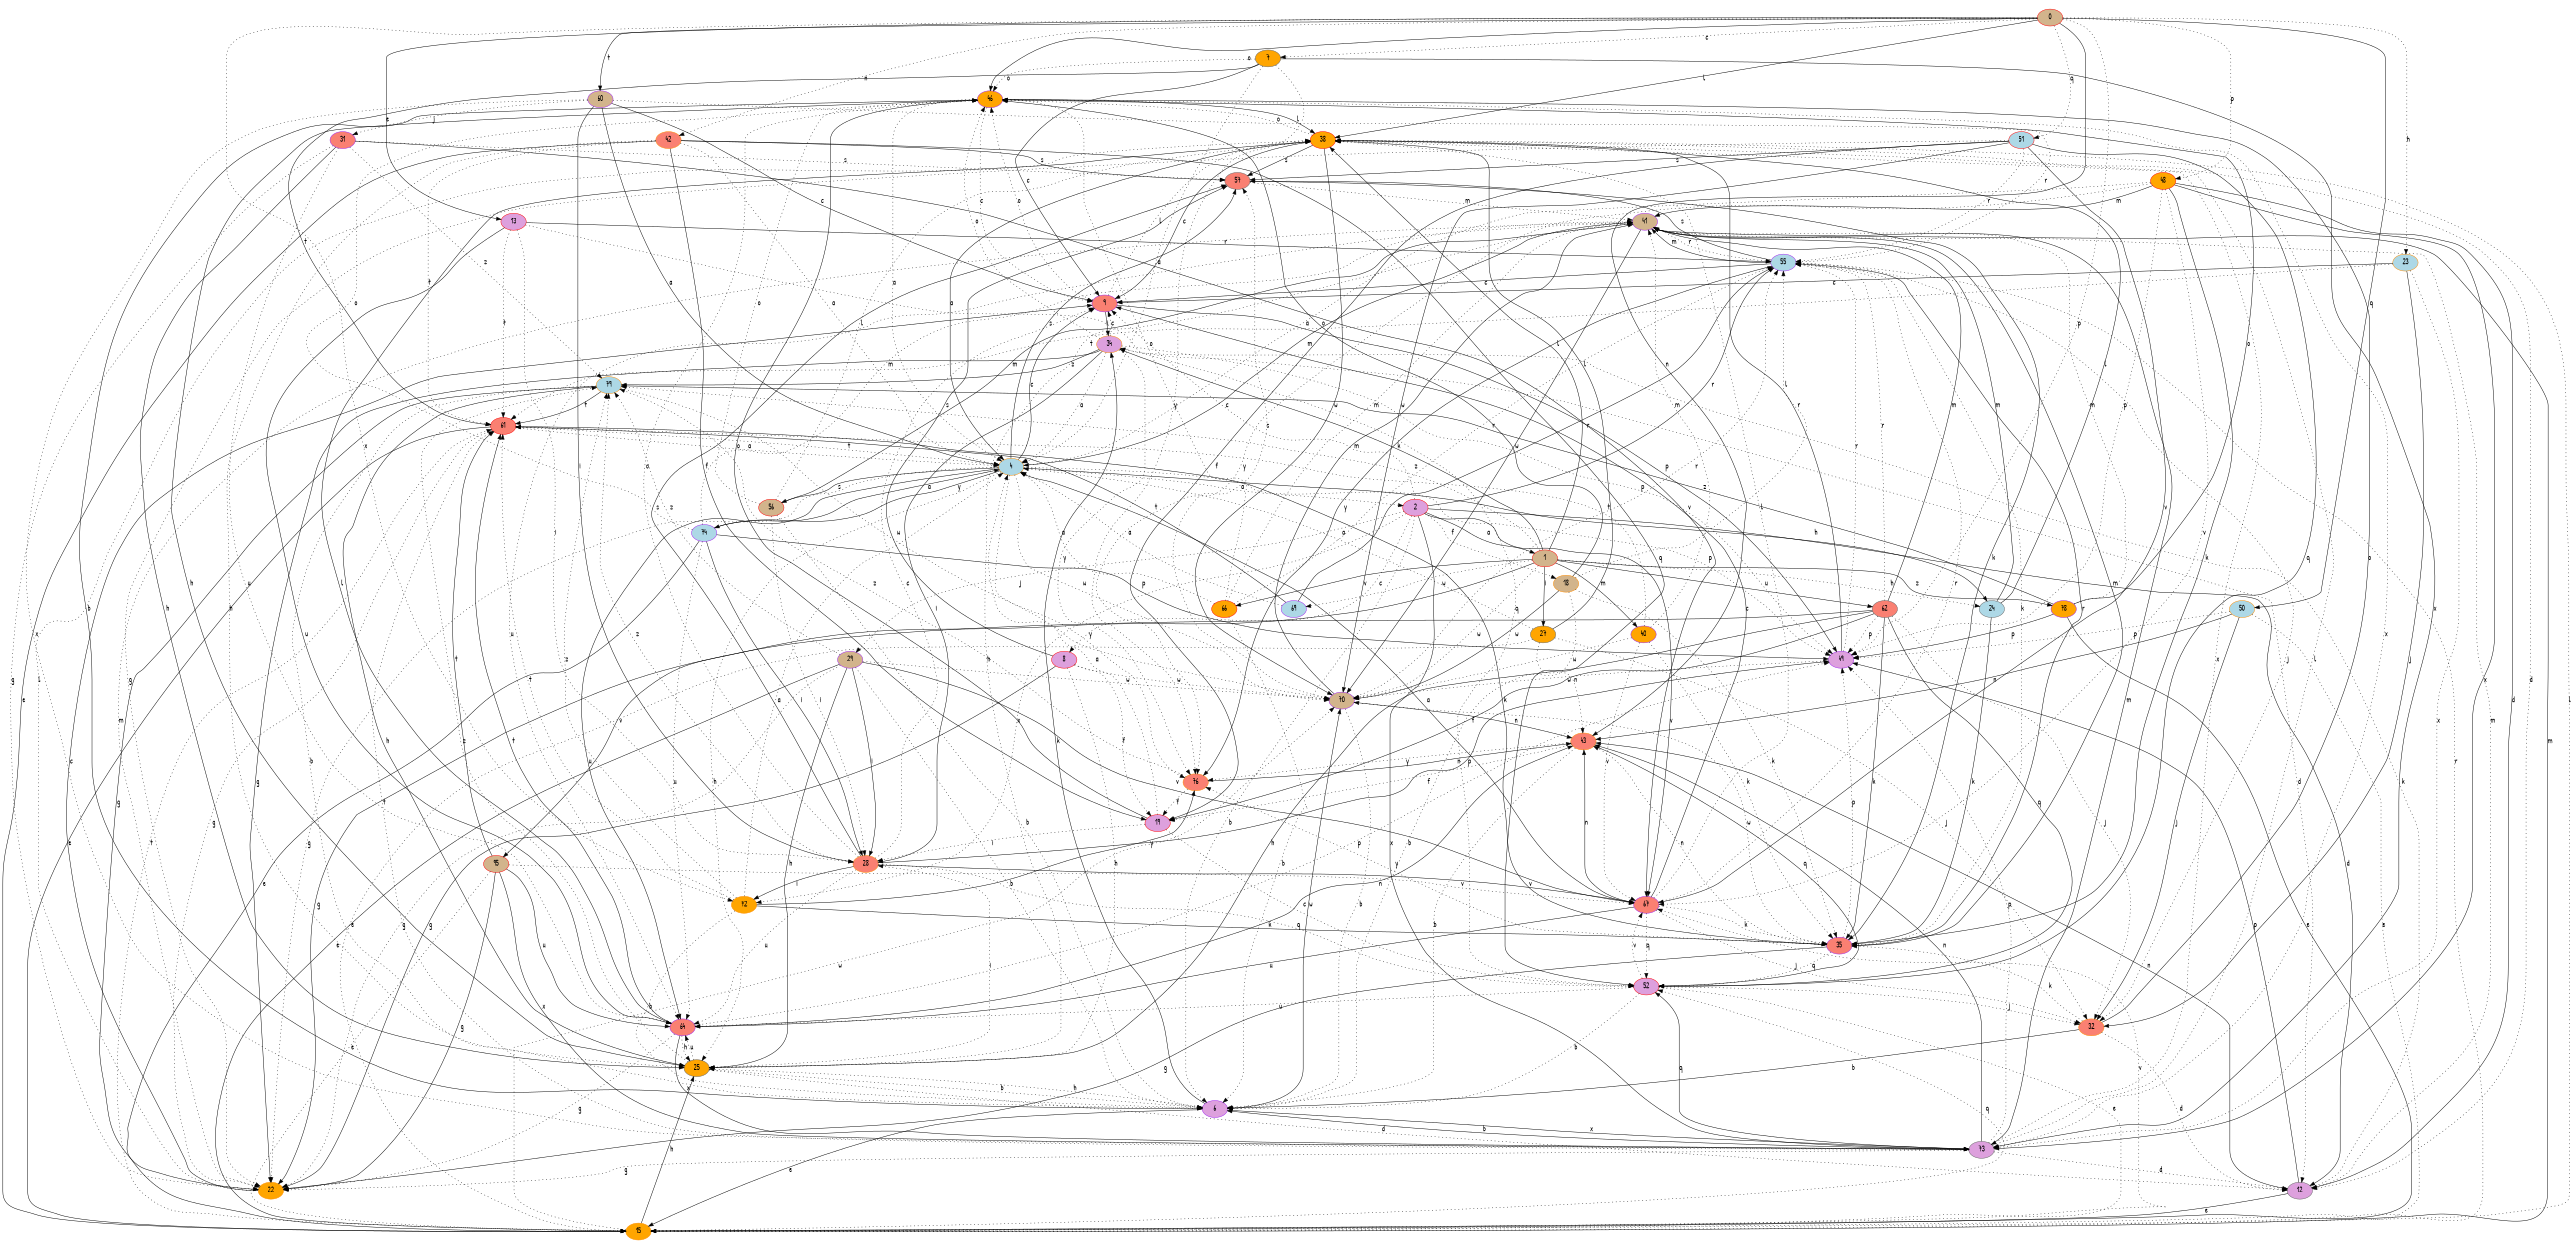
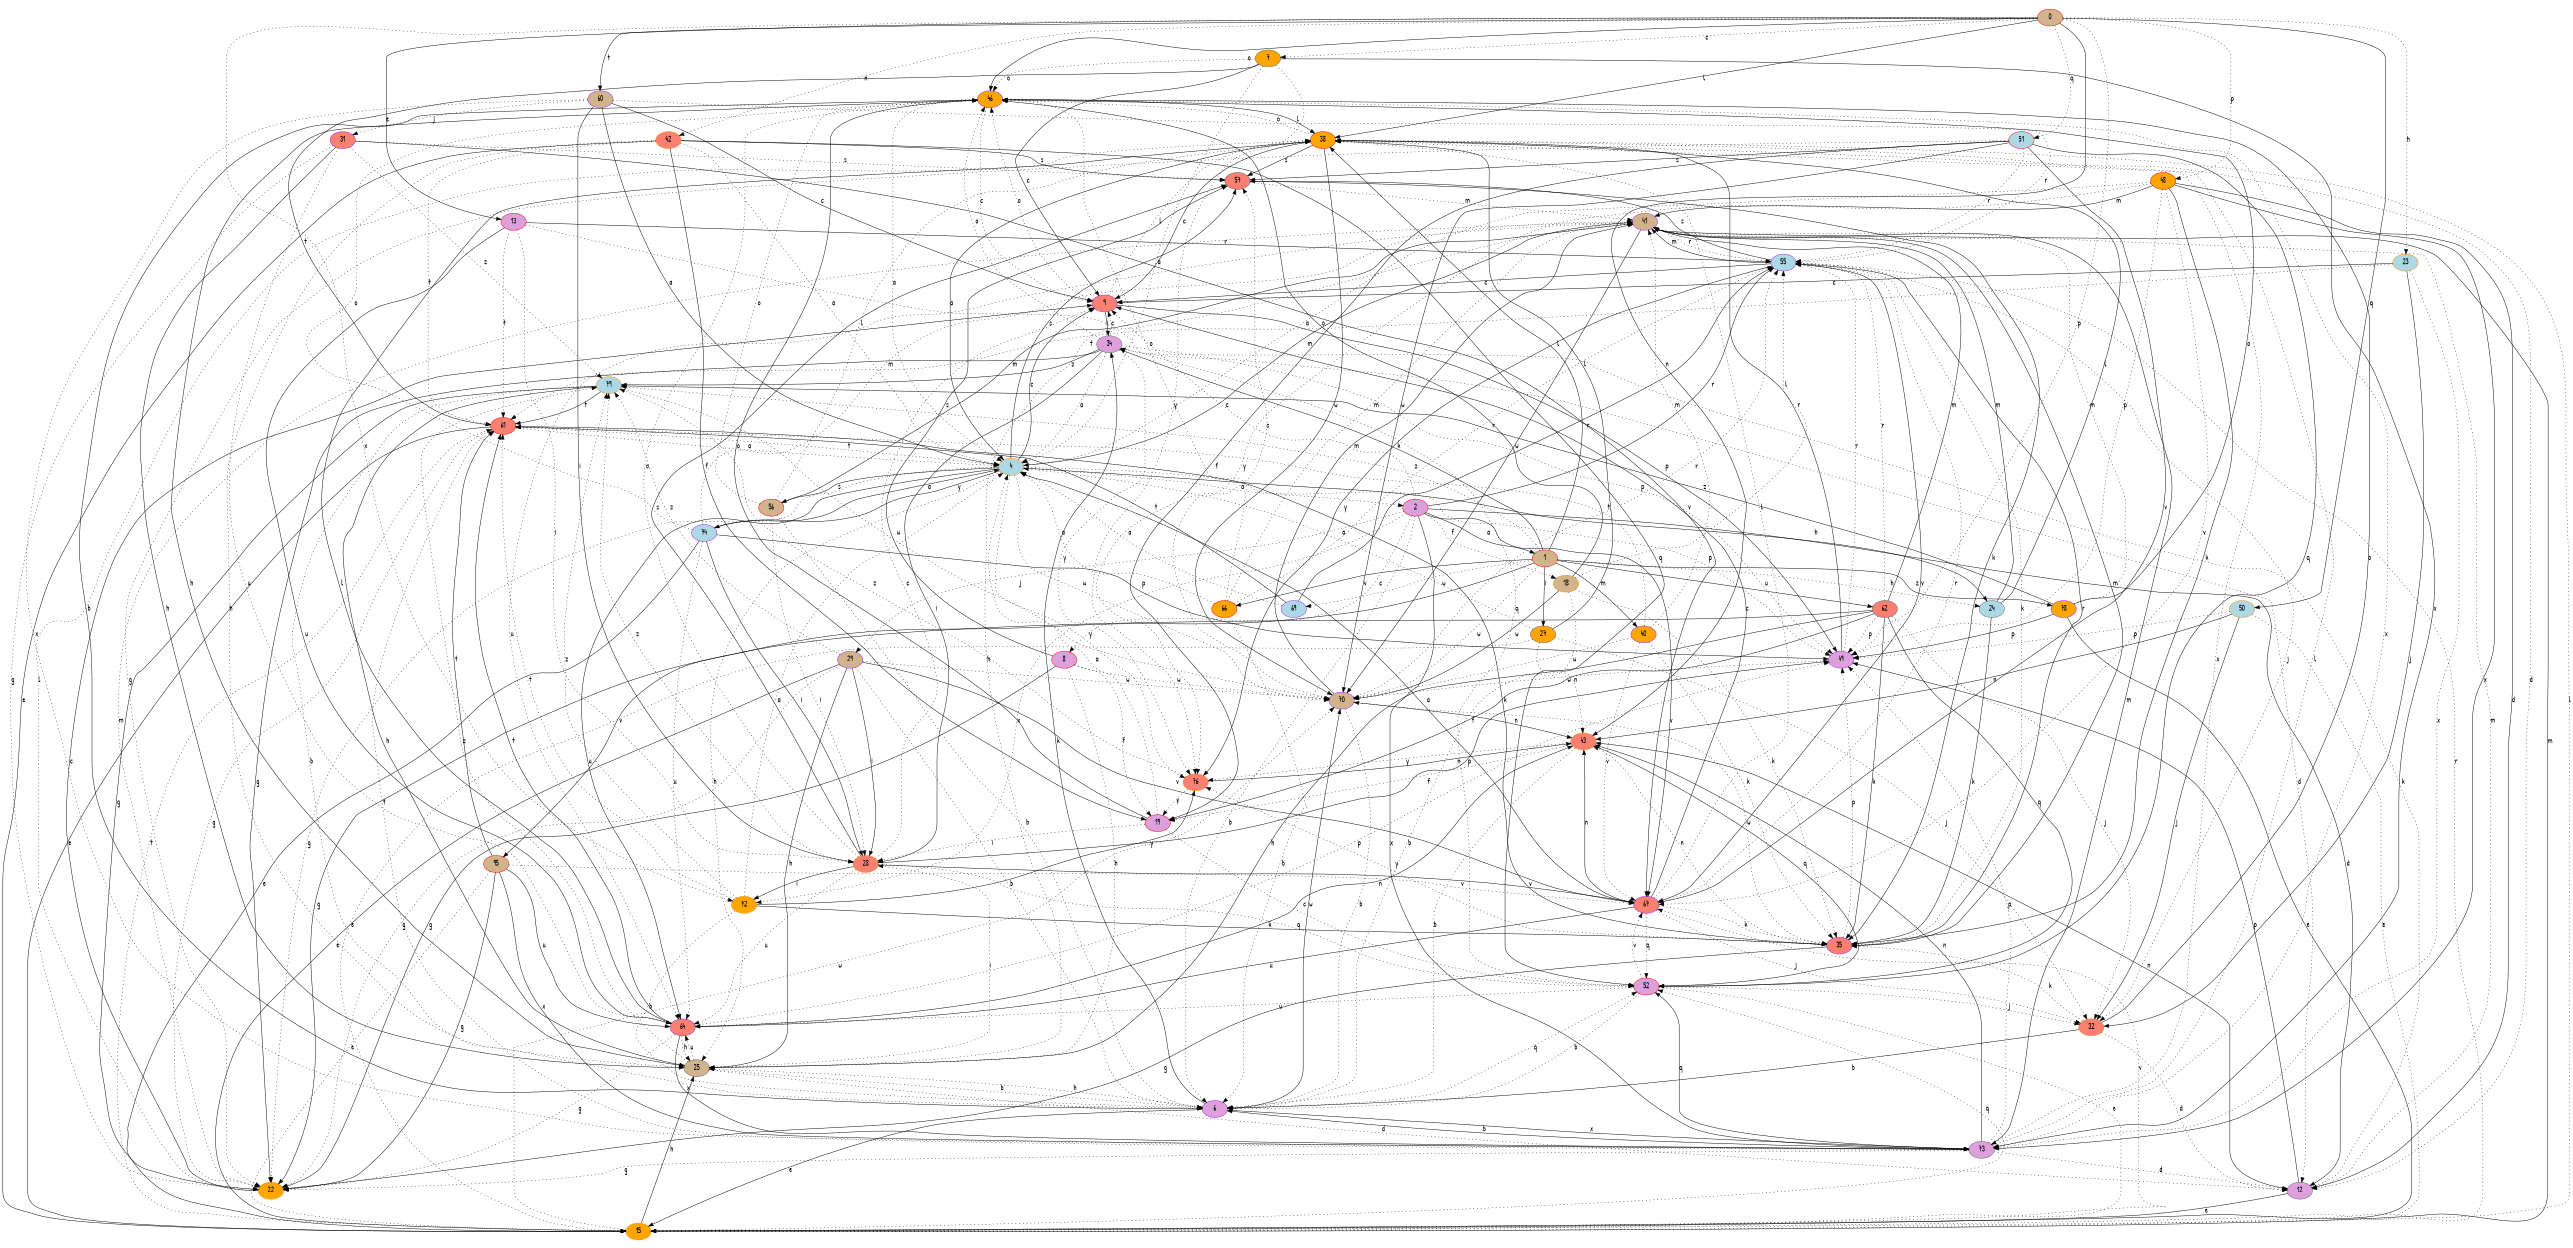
node "34": color darkorange -> gray40
edge "55" -> "67": added, label "v"
edge "35" -> "52": now "6" -> "52"
node "25": fillcolor orange -> tan
